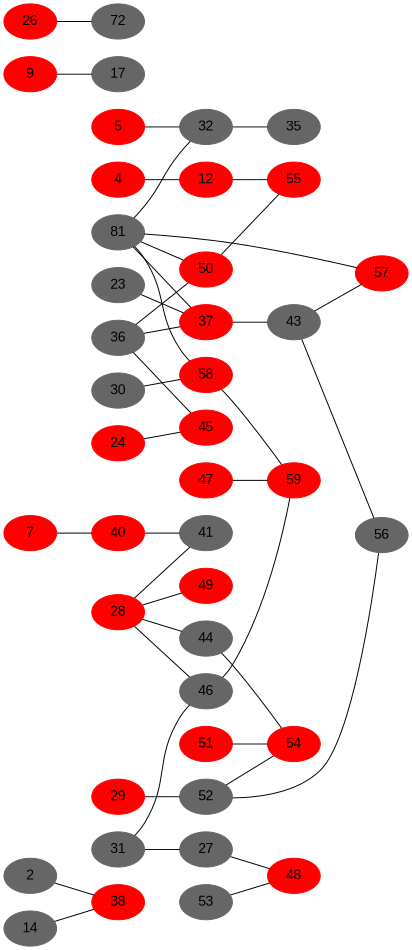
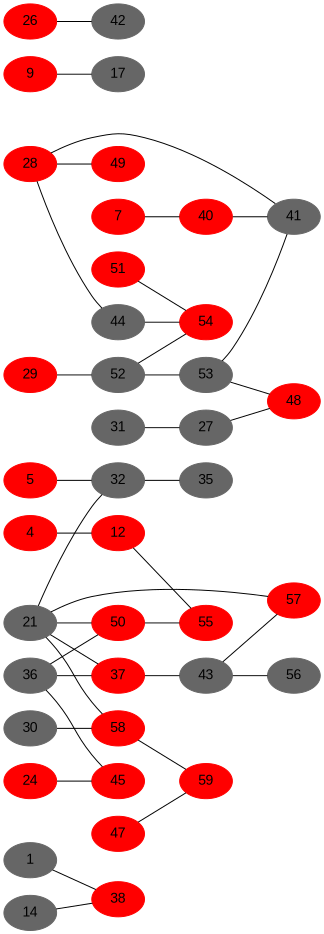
node "72": label "72" -> "42"
node "81": label "81" -> "21"
node "23": removed
edge "41" -- "53": added
node "46": removed
edge "56" -- "52": now "53" -- "52"
node "2": label "2" -> "1"
